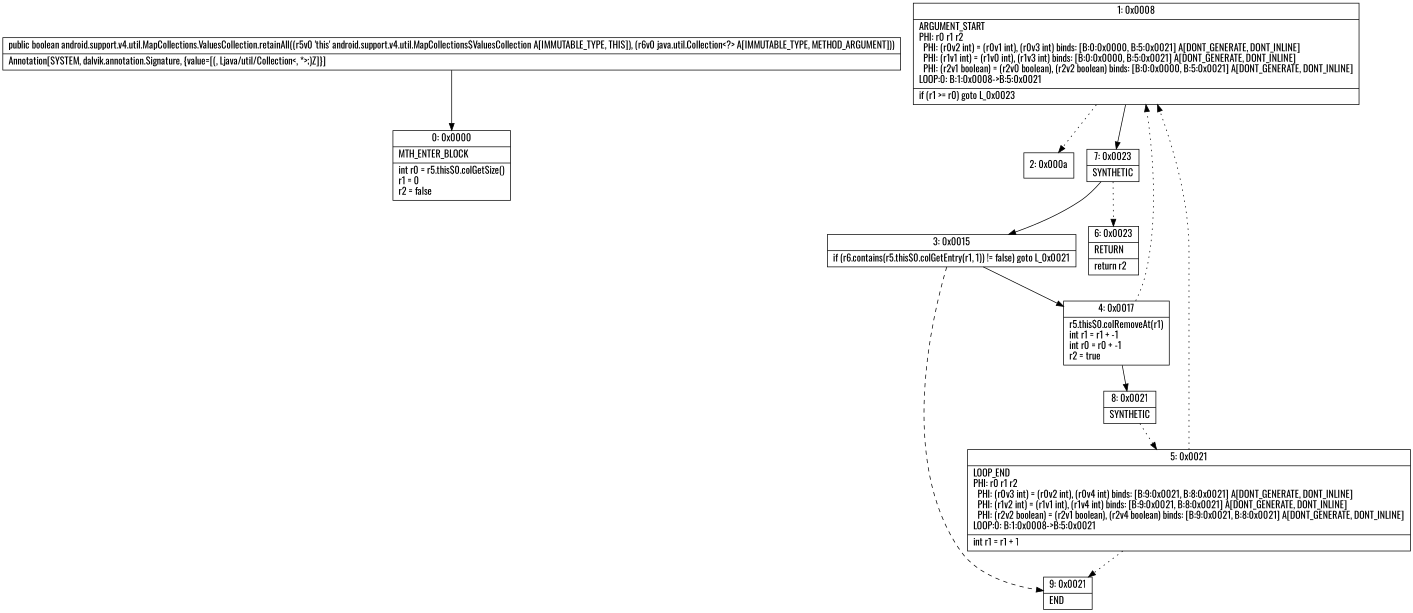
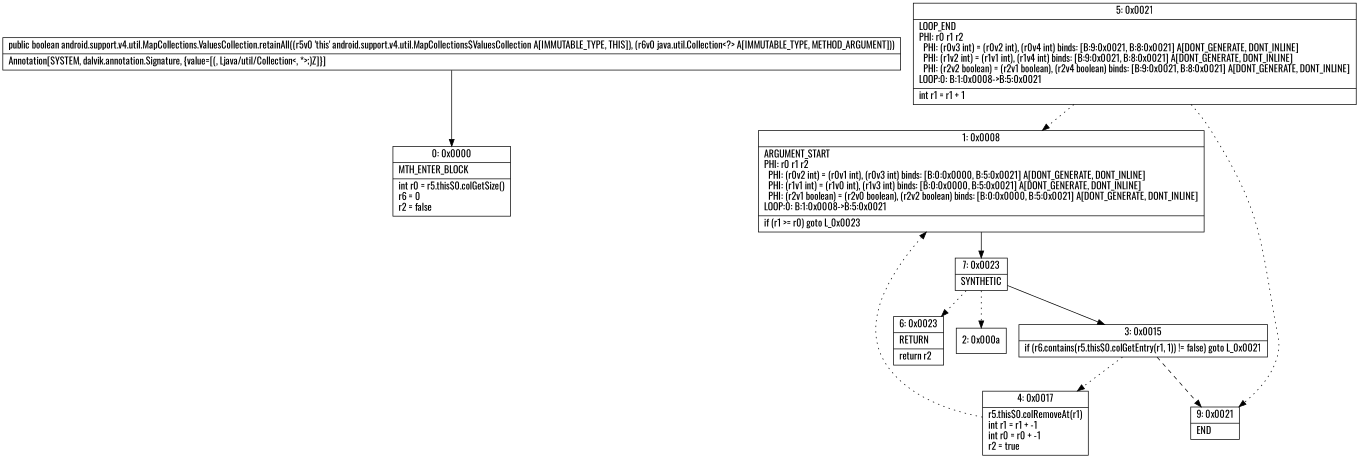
edge "1: 0x0008" -> "2: 0x000a": now "7: 0x0023" -> "2: 0x000a"
node "0: 0x0000": text "r1 = 0" -> "r6 = 0"
edge "3: 0x0015" -> "4: 0x0017": style solid -> dotted
node "8: 0x0021": removed
